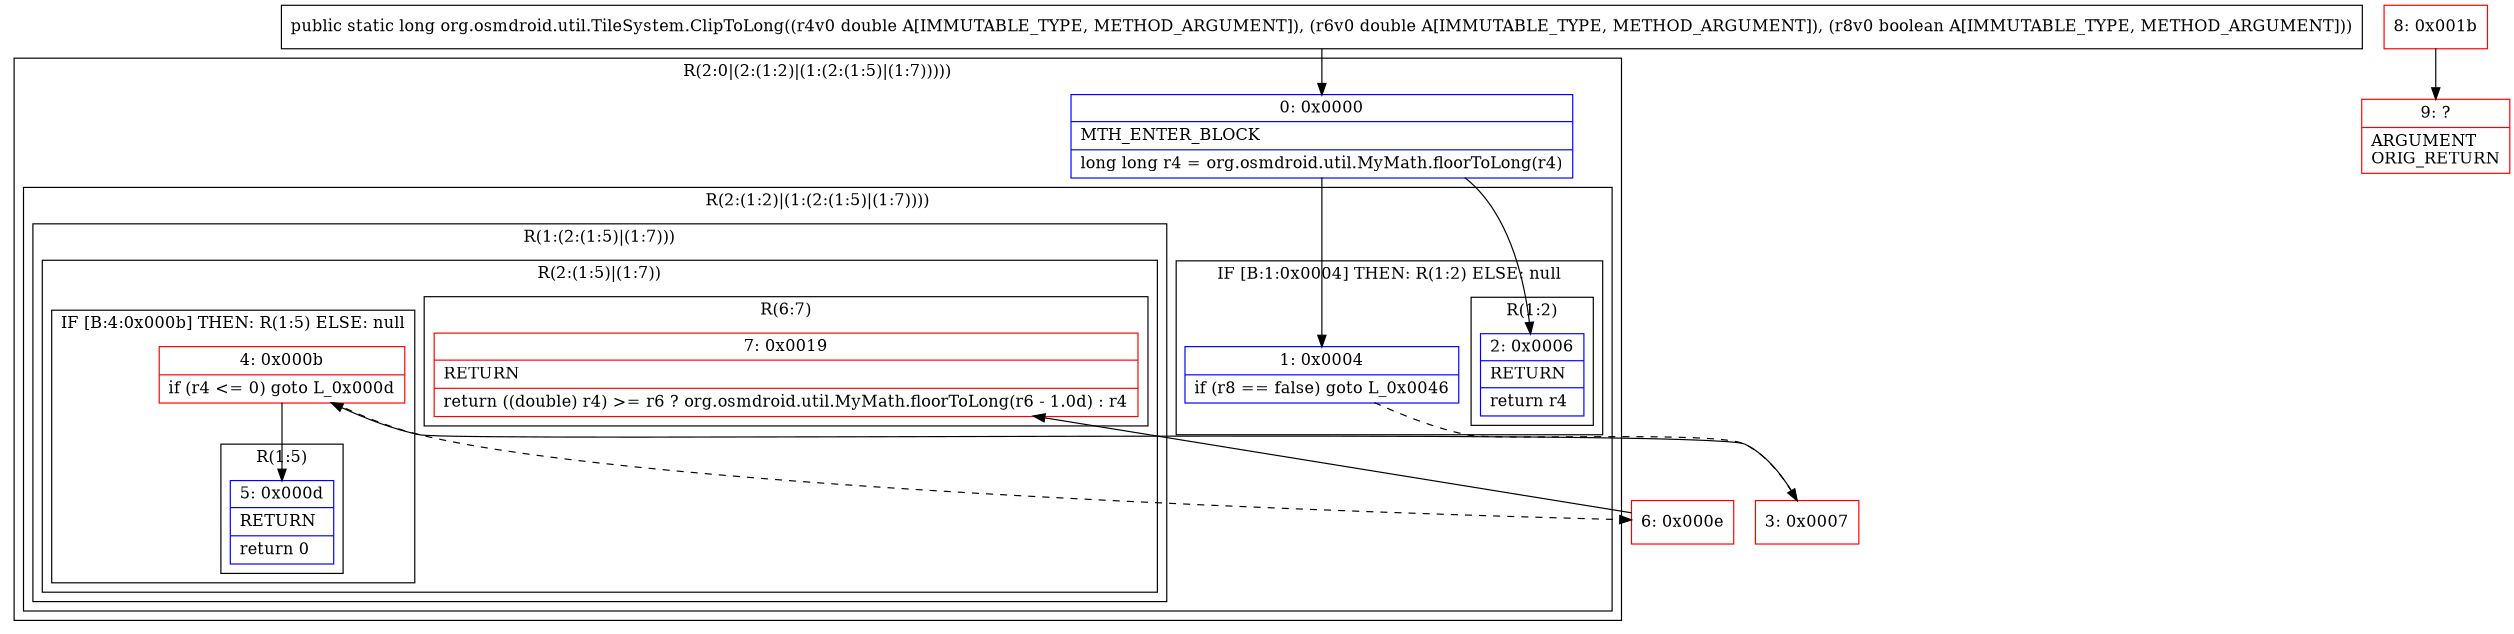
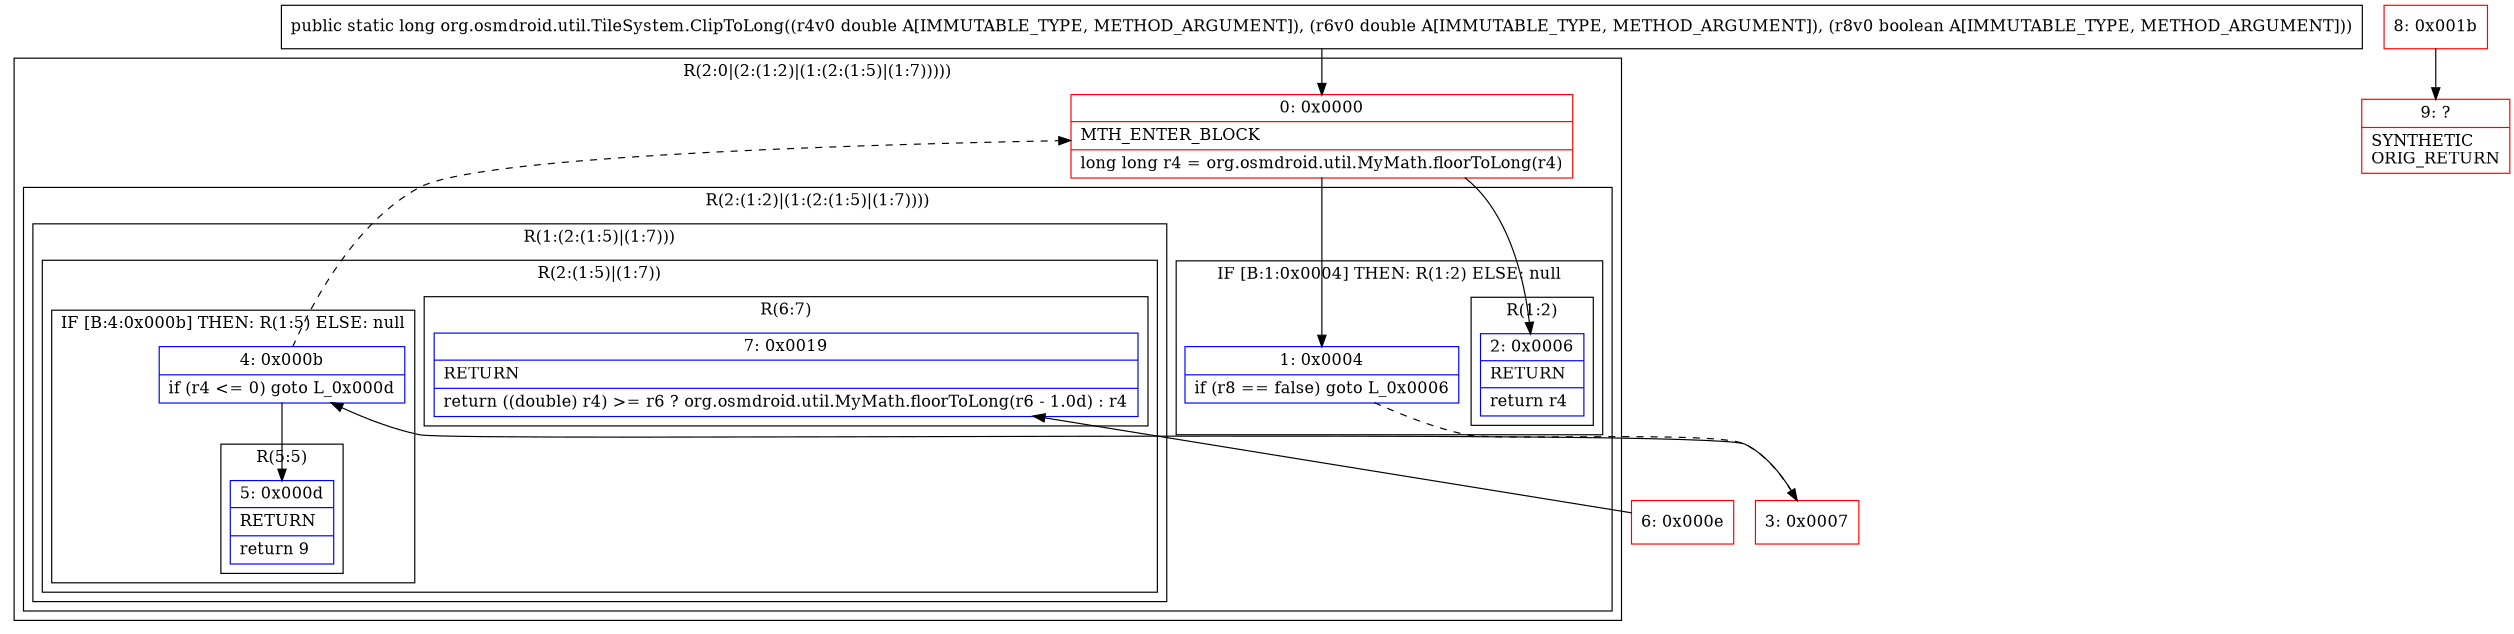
node "0: 0x0000": color blue -> red
node "9: ?": text "ARGUMENT" -> "SYNTHETIC"
node "4: 0x000b": color red -> blue
node "7: 0x0019": color red -> blue
node "1: 0x0004": text "if (r8 == false) goto L_0x0046" -> "if (r8 == false) goto L_0x0006"
cluster "R(1:5)": label "R(1:5)" -> "R(5:5)"
edge "4: 0x000b" -> "6: 0x000e": now "4: 0x000b" -> "0: 0x0000"
node "5: 0x000d": text "return 0" -> "return 9"
